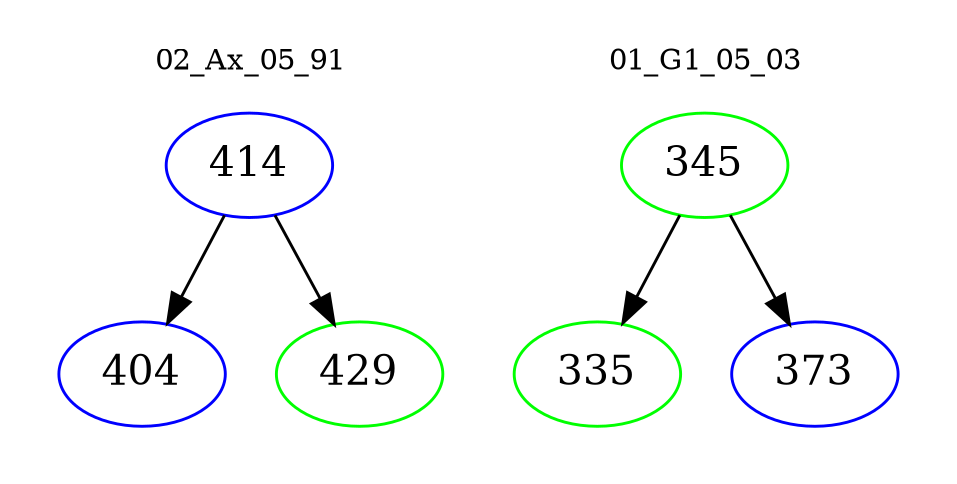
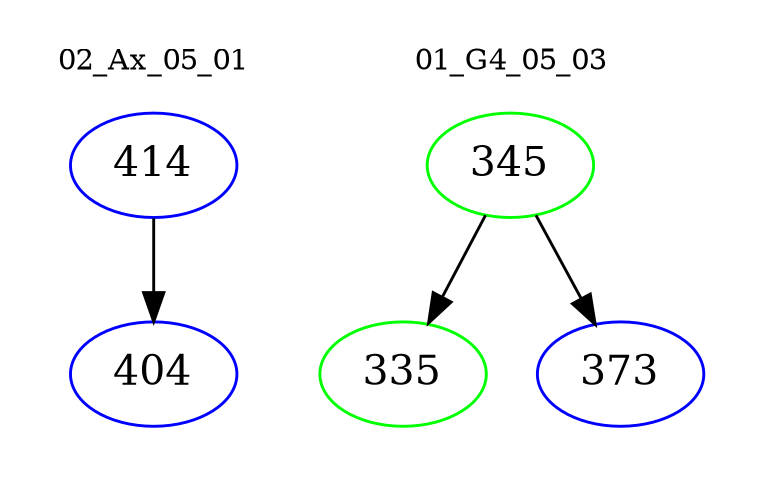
cluster "02_Ax_05_91": label "02_Ax_05_91" -> "02_Ax_05_01"
cluster "01_G1_05_03": label "01_G1_05_03" -> "01_G4_05_03"
node "429": removed
